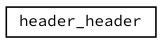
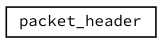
node "header_header": label "header_header" -> "packet_header"
